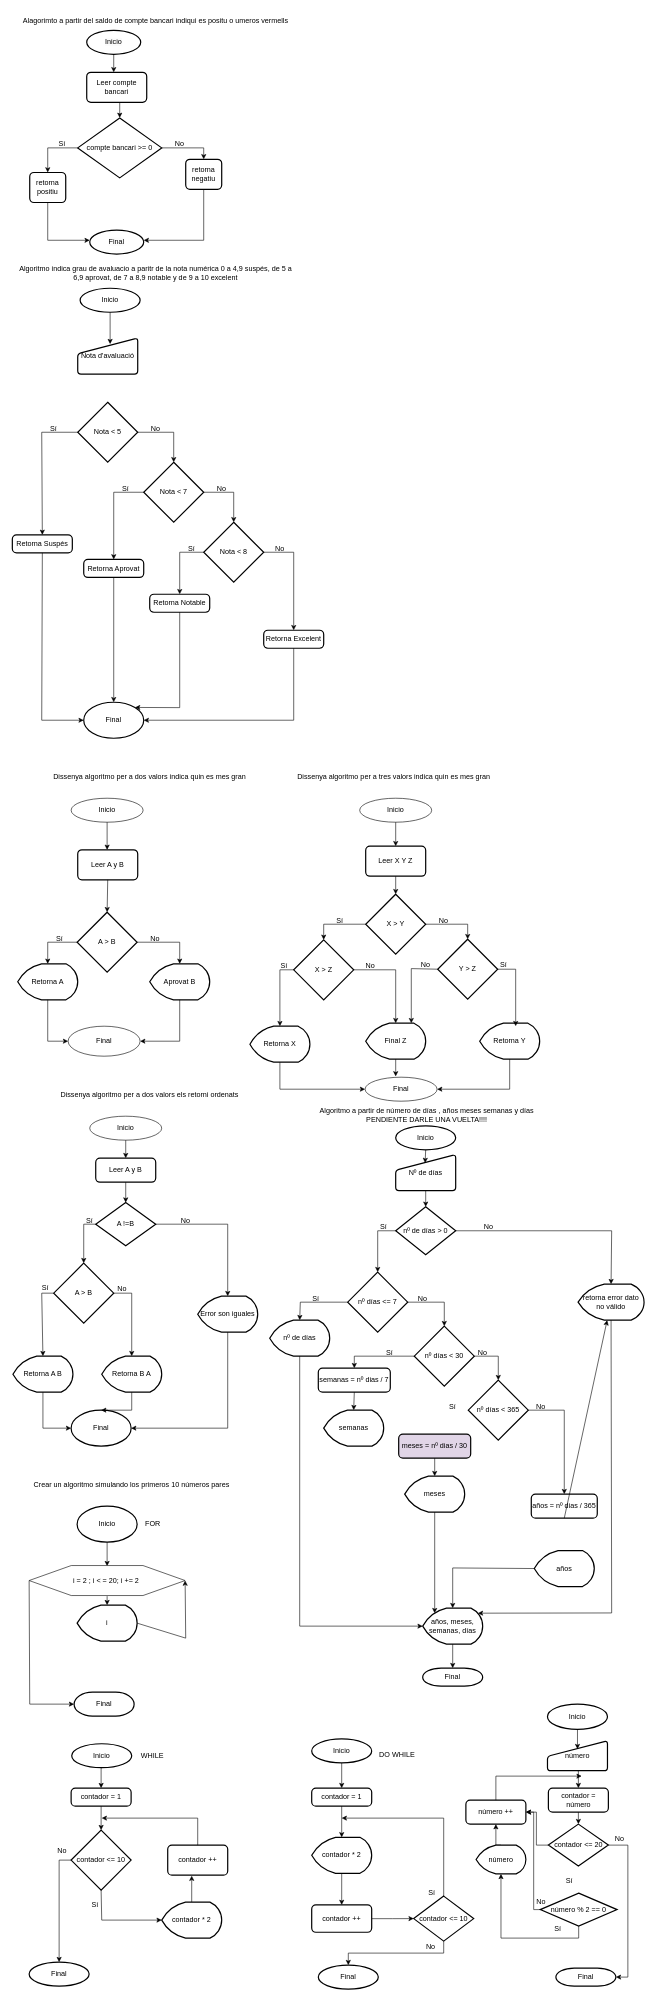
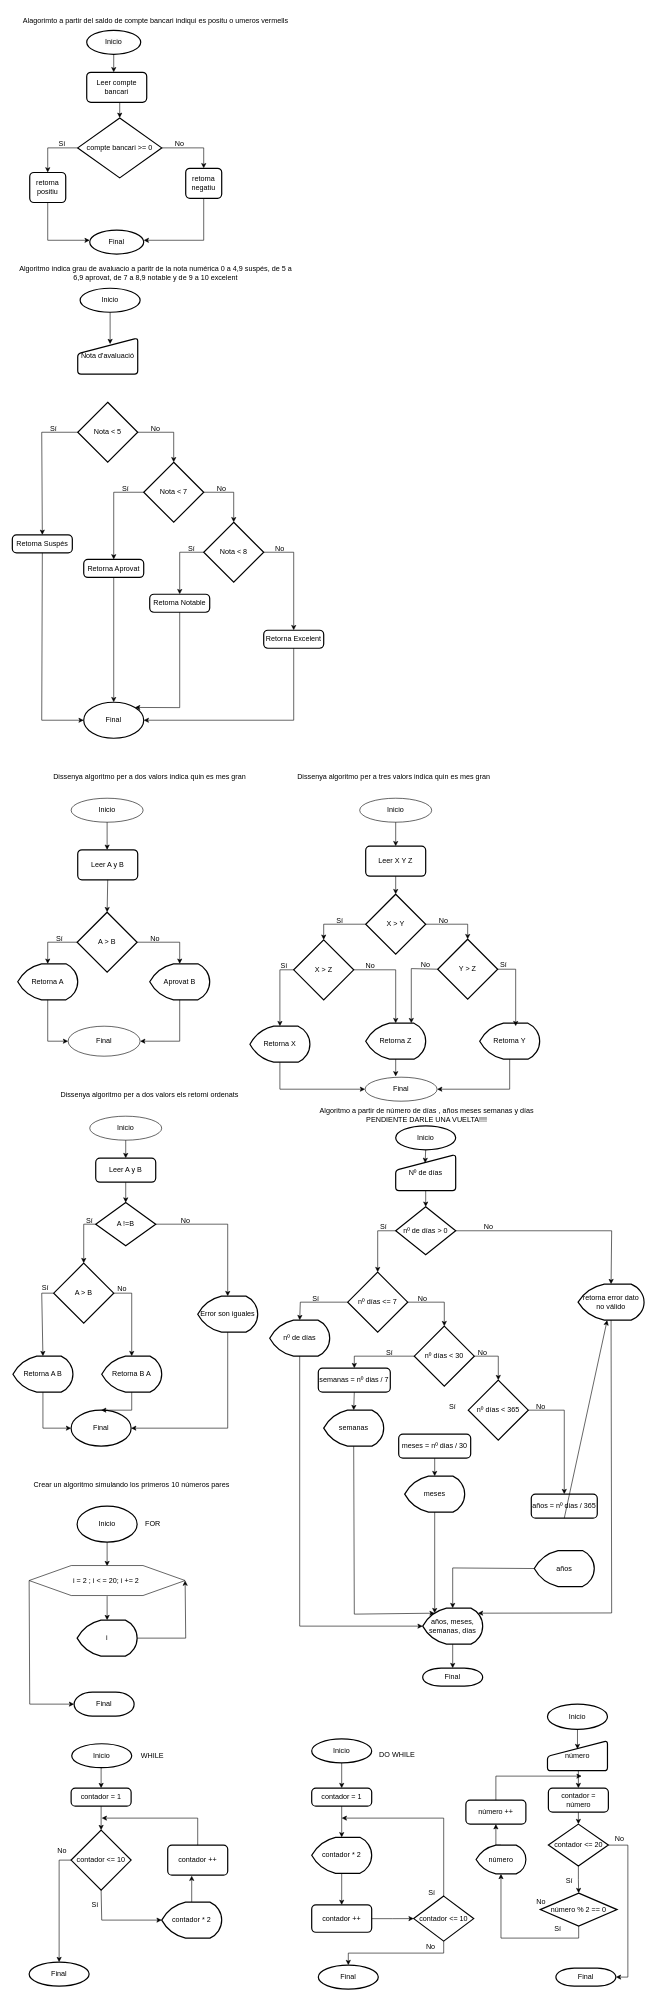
node "retorna negatiu": moved (204, 174) -> (204, 183)
node "Final Z": label "Final Z" -> "Retorna Z"
node "meses = nº dias / 30": fillcolor #e1d5e7 -> #ffffff
edge "semanas" -> "años, meses, semanas, días": added
node "i": moved (107, 1623) -> (107, 1638)
edge "contador <= 20" -> "número ++": now "contador <= 20" -> "número % 2 == 0"
edge "número % 2 == 0" -> "número ++": removed
